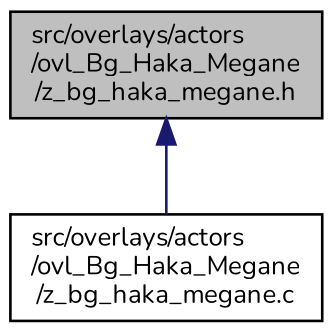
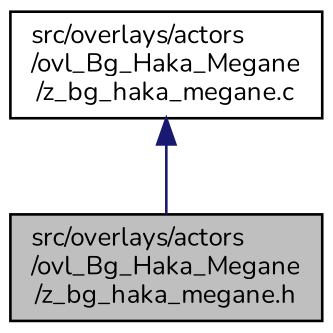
edge "src/overlays/actors /ovl_Bg_Haka_Megane /z_bg_haka_megane.c" -> "src/overlays/actors /ovl_Bg_Haka_Megane /z_bg_haka_megane.h": reversed
